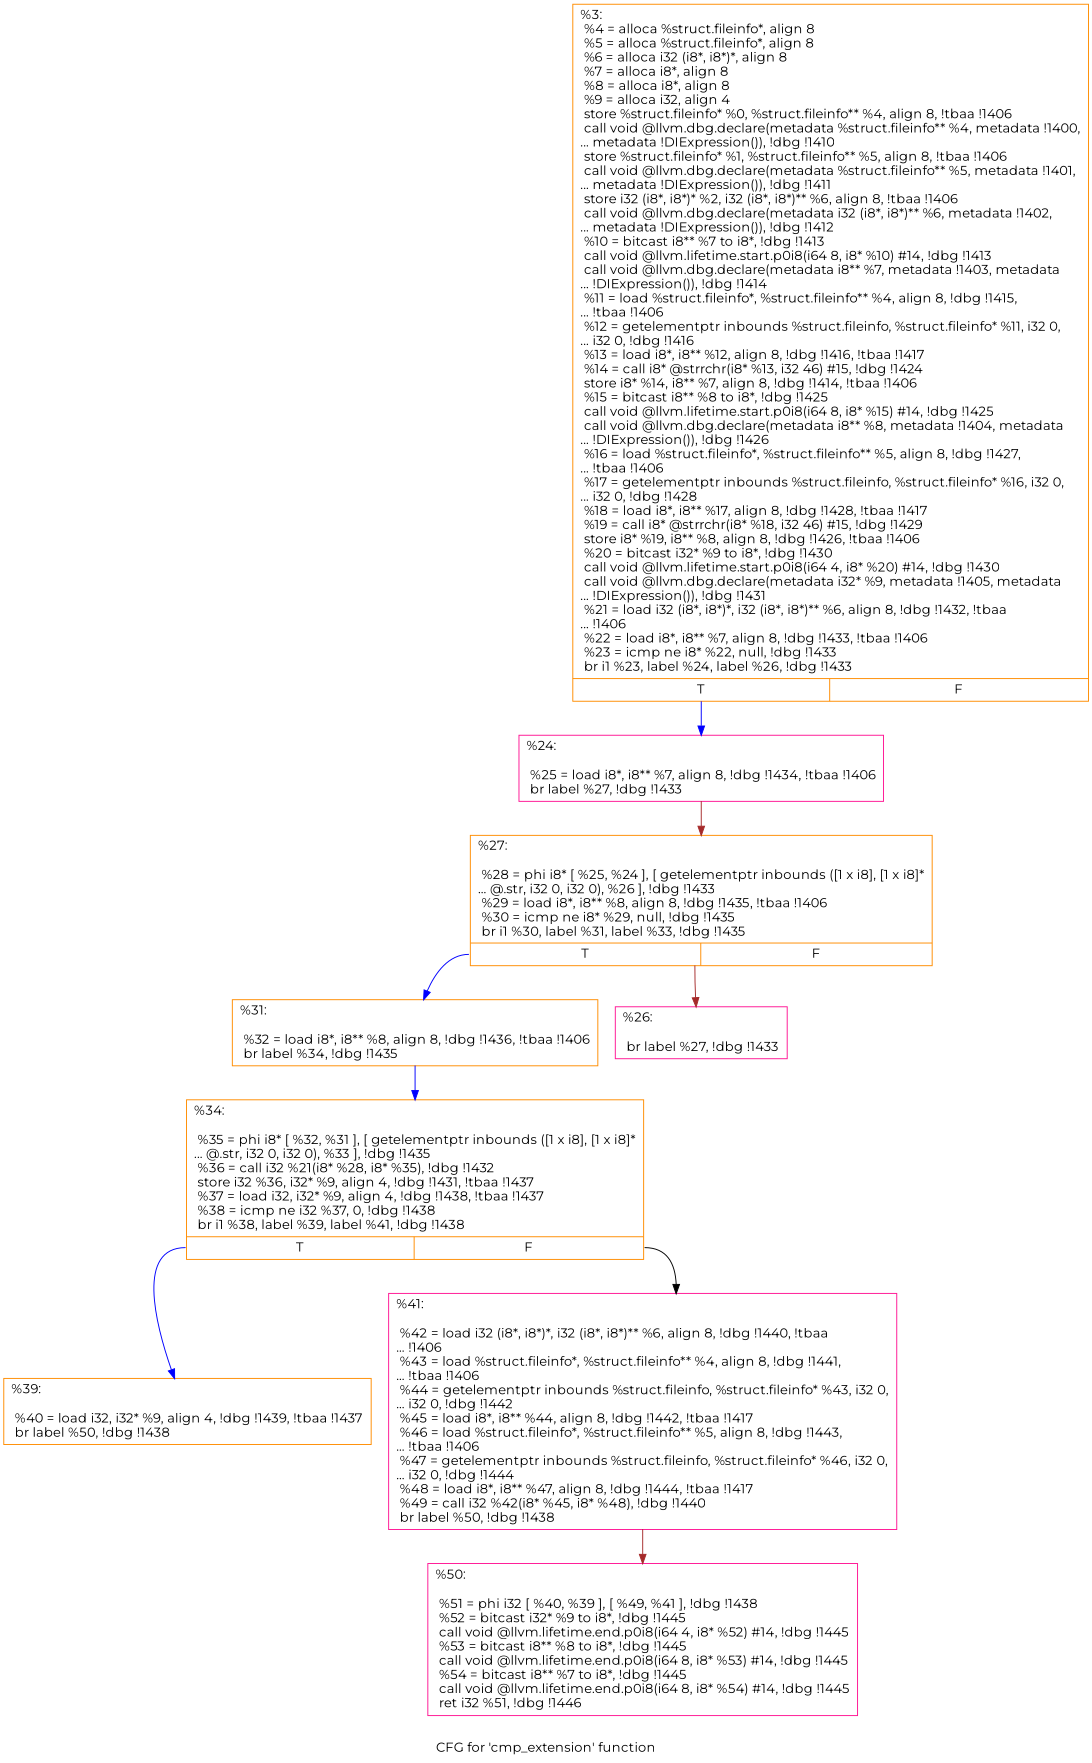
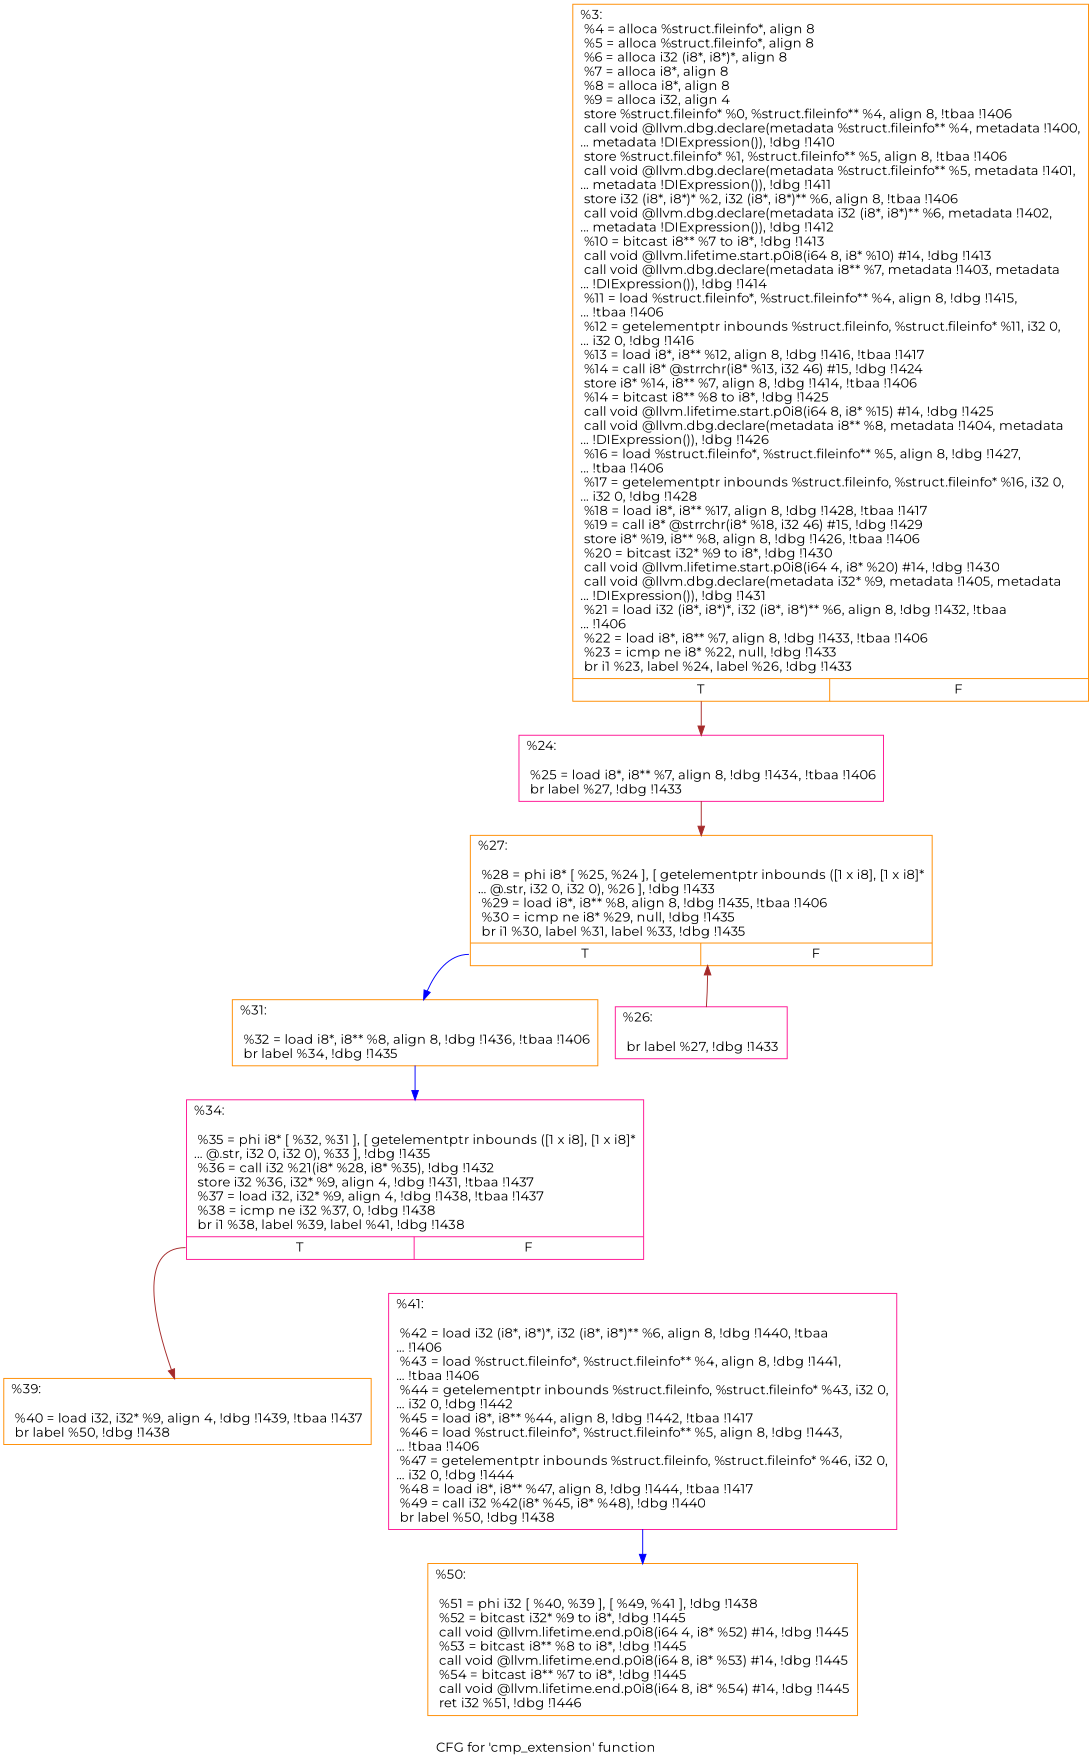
node "%3:": text "%15 = bitcast i8** %8 to i8*, !dbg !1425" -> "%14 = bitcast i8** %8 to i8*, !dbg !1425"
edge "%3:" -> "%24:": color blue -> brown
edge "%27:" -> "%26:": reversed
node "%34:": color darkorange -> deeppink
edge "%34:" -> "%41:": removed
edge "%34:" -> "%39:": color blue -> brown
edge "%41:" -> "%50:": color brown -> blue
node "%50:": color deeppink -> darkorange
